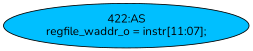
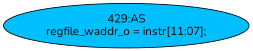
node "422:AS regfile_waddr_o = instr[11:07];": label "422:AS regfile_waddr_o = instr[11:07];" -> "429:AS regfile_waddr_o = instr[11:07];"
